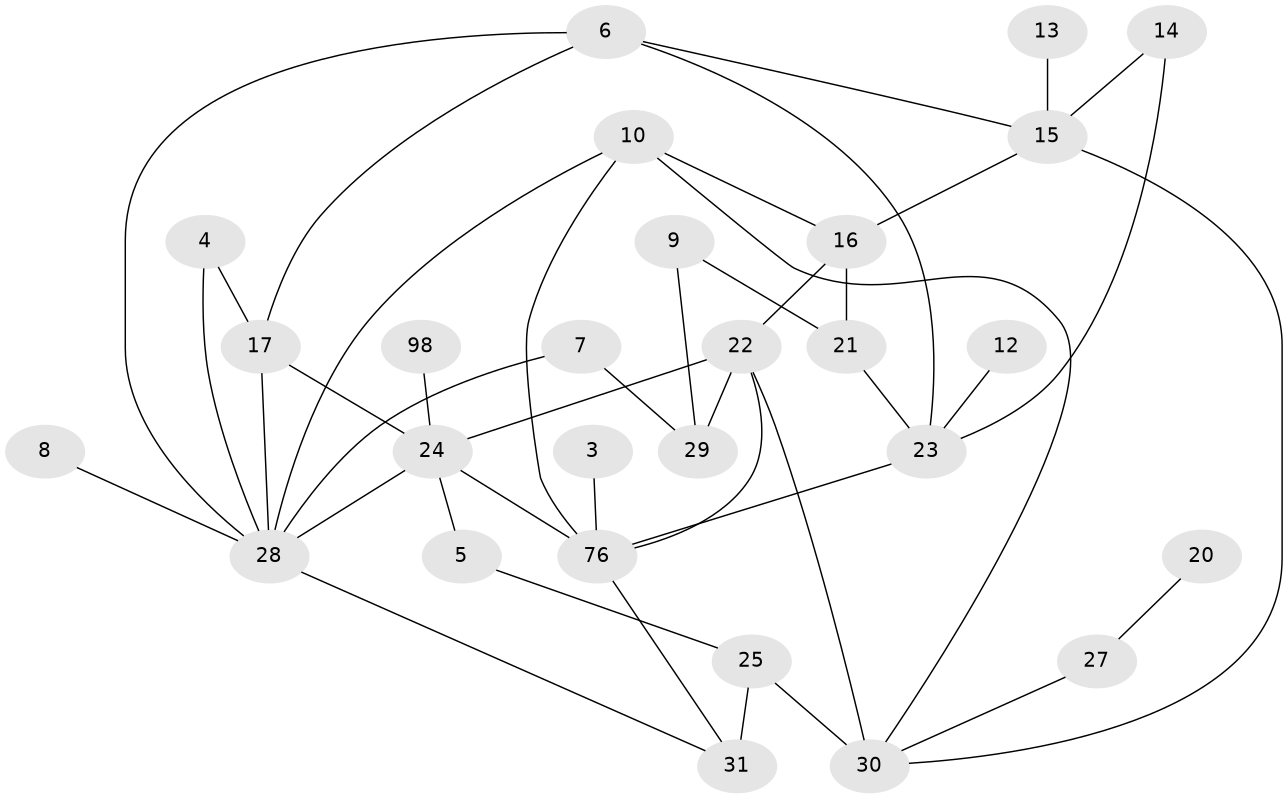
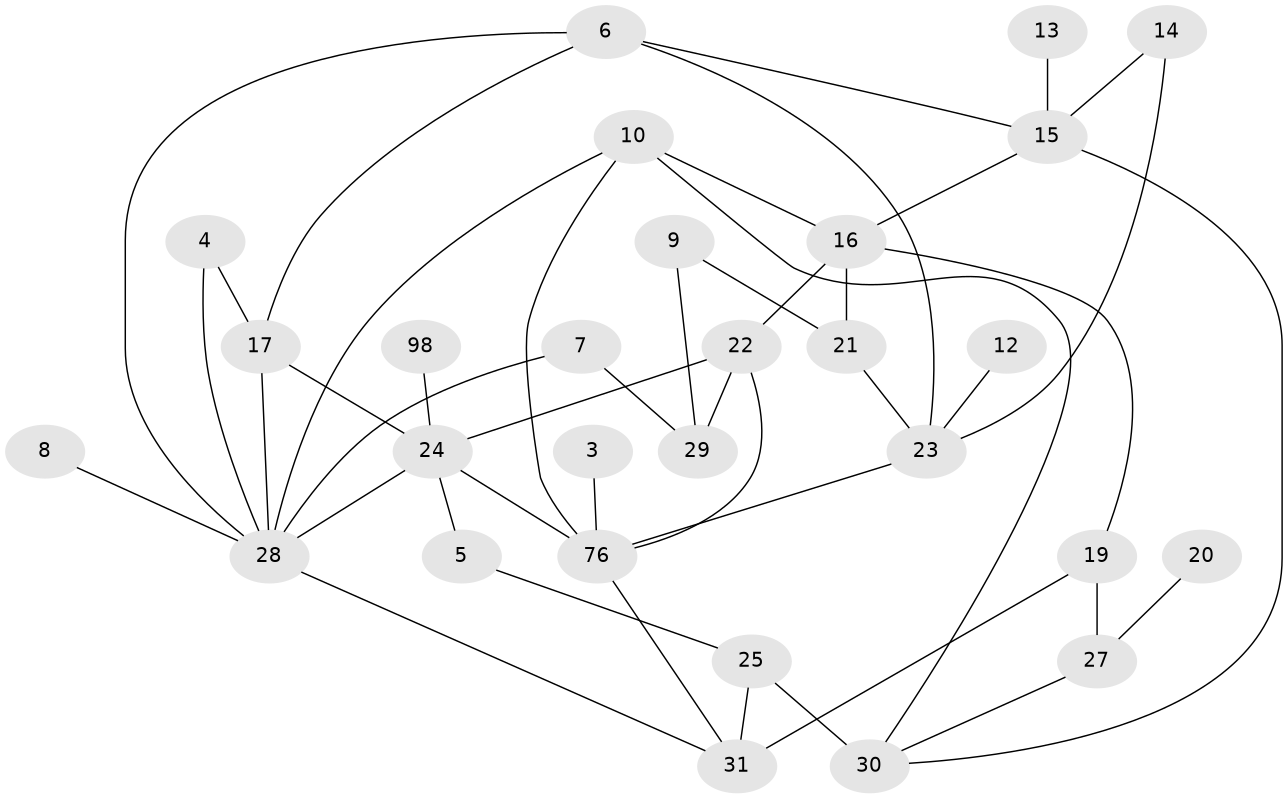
edge "22" -- "30": removed
node "19": added
